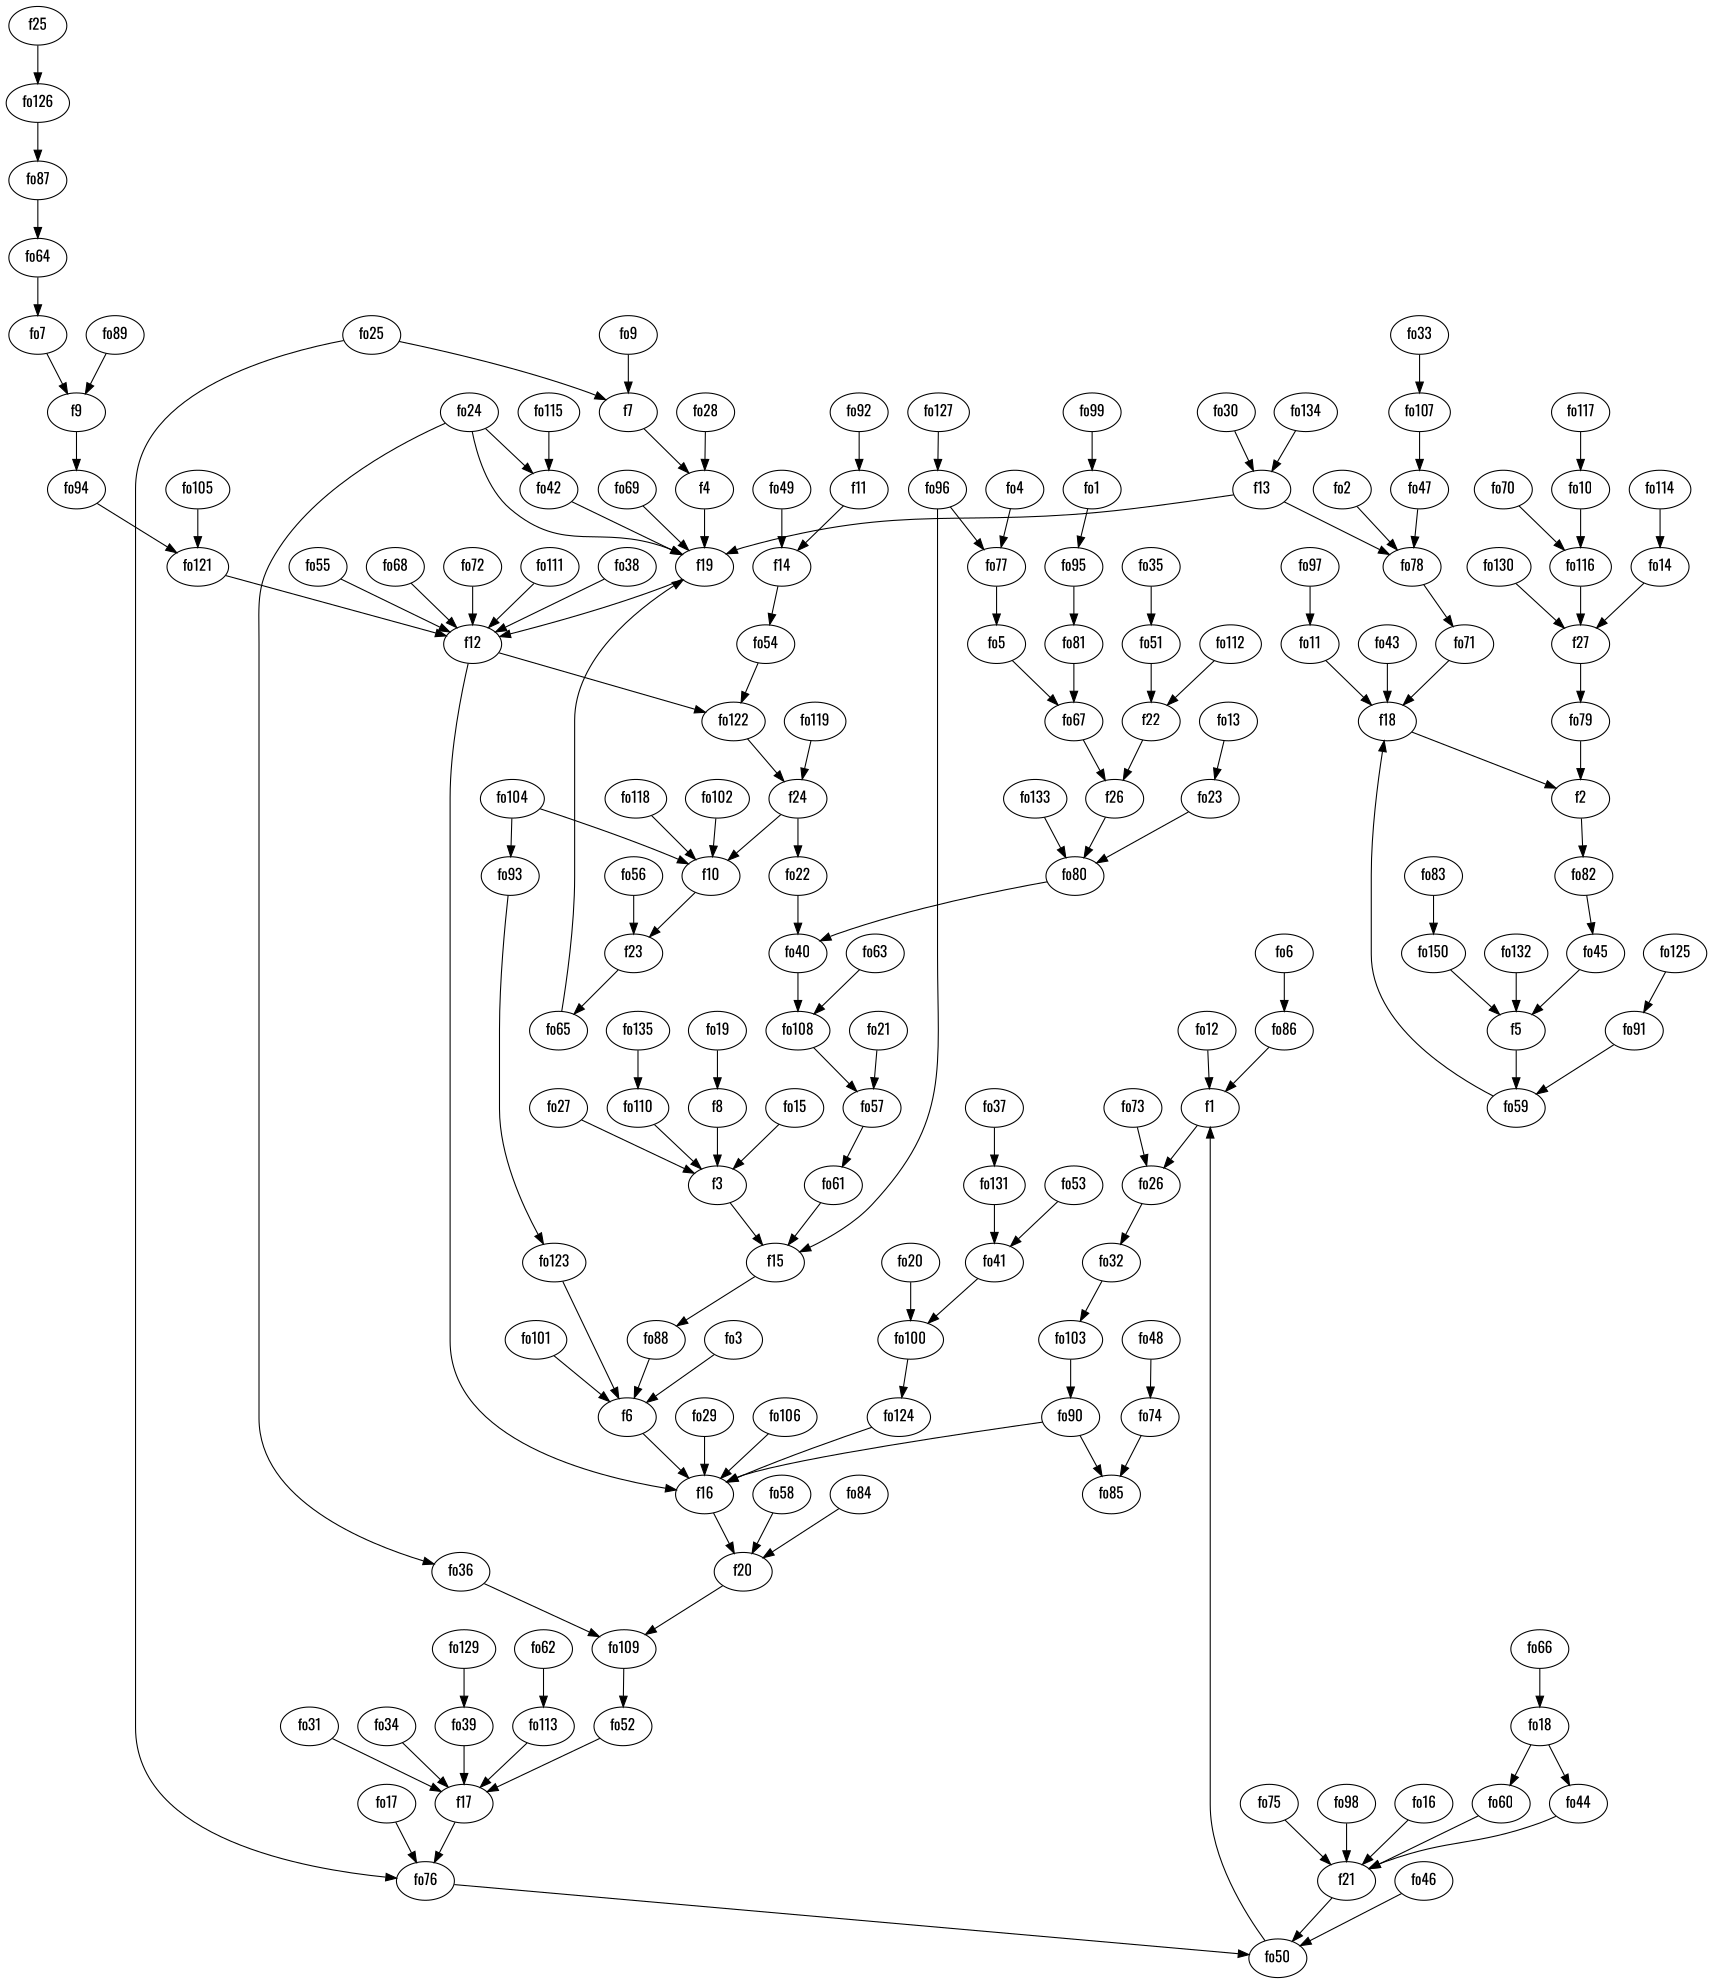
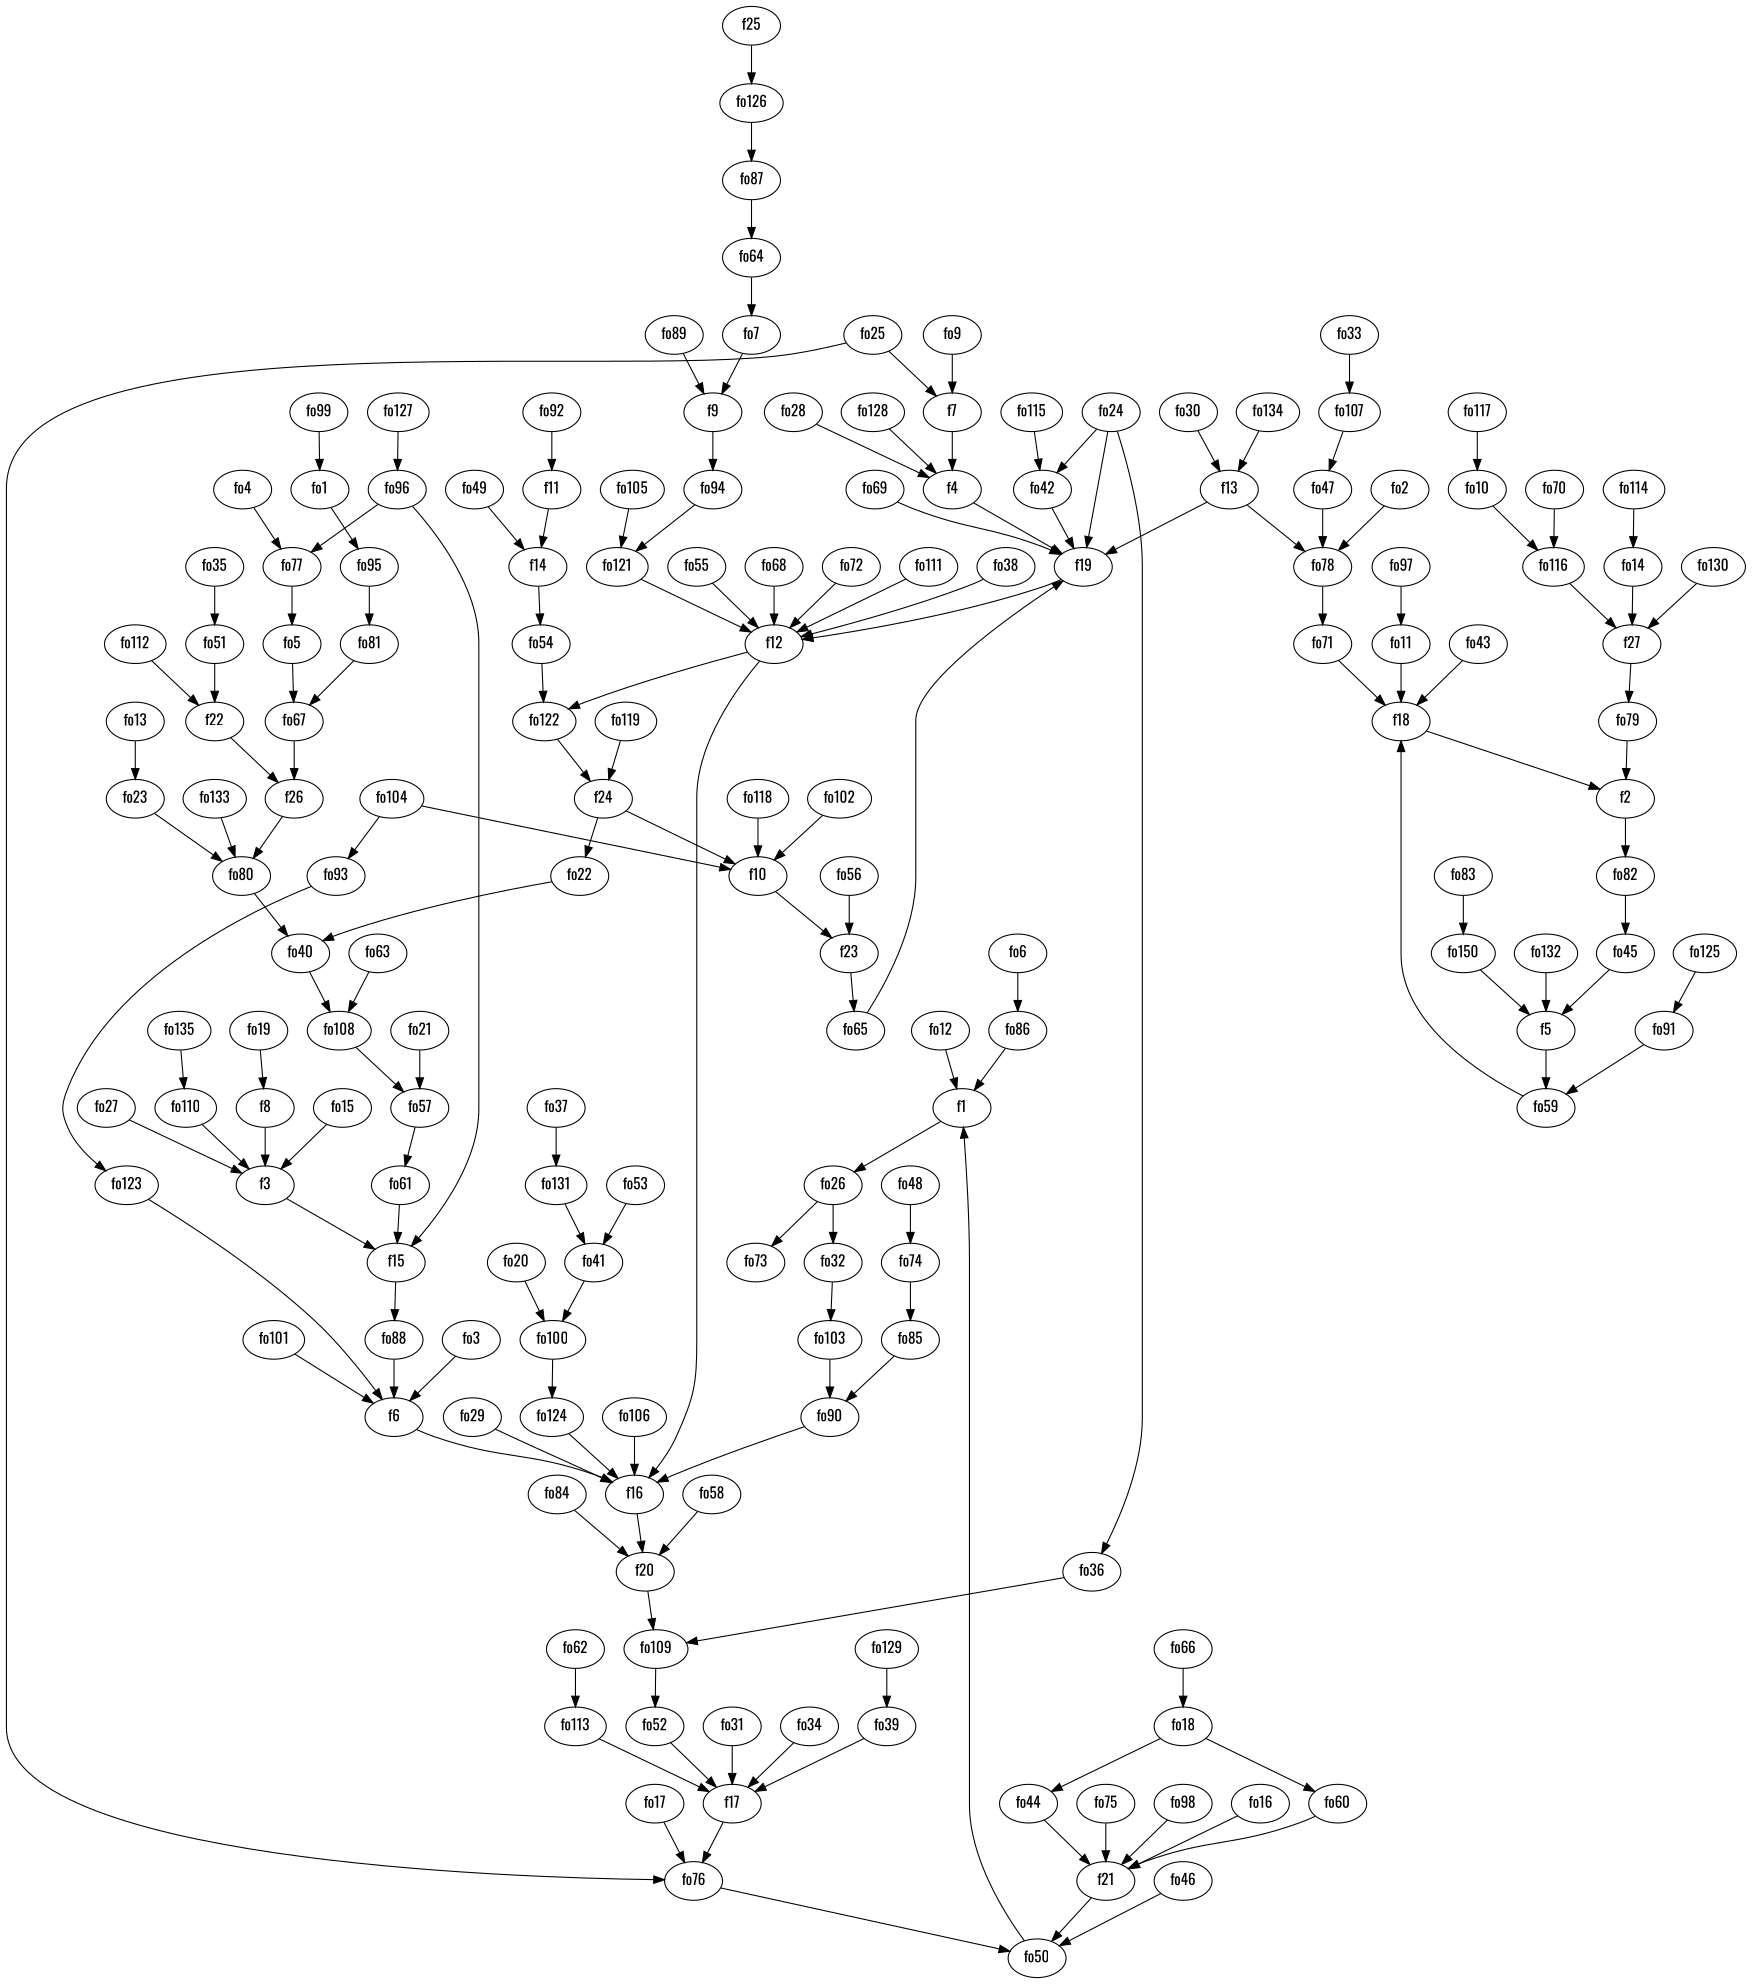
node "fo128": added
edge "fo73" -> "fo26": reversed
edge "fo90" -> "fo85": reversed
